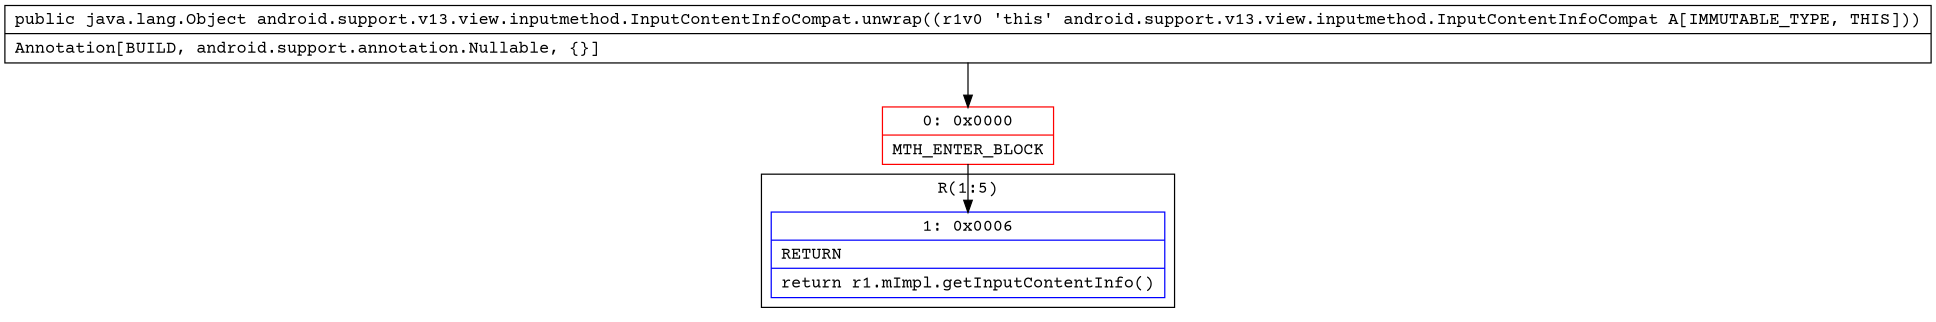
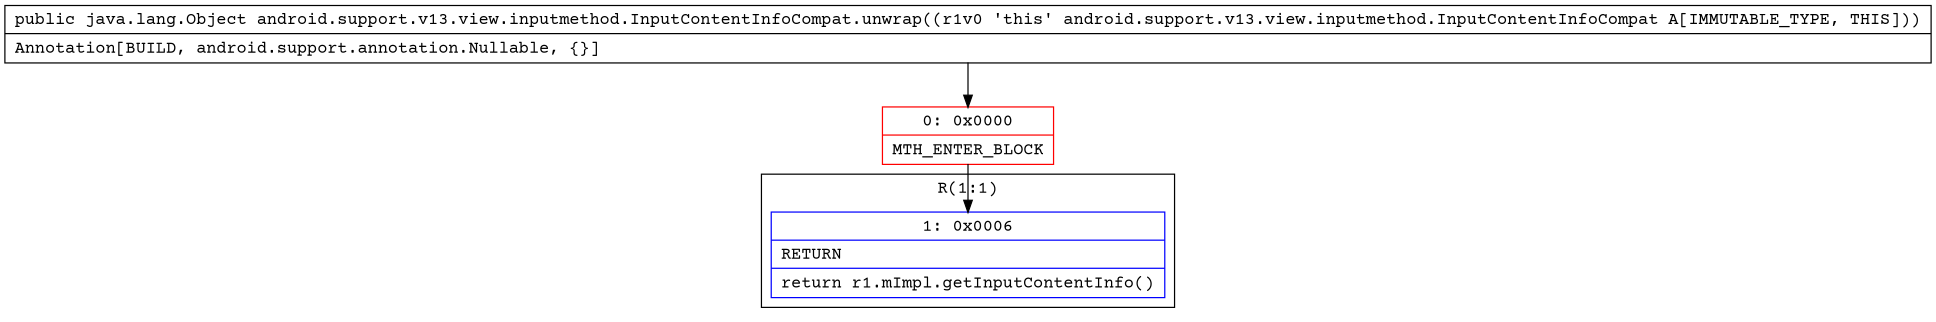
cluster "R(1:5)": label "R(1:5)" -> "R(1:1)"
